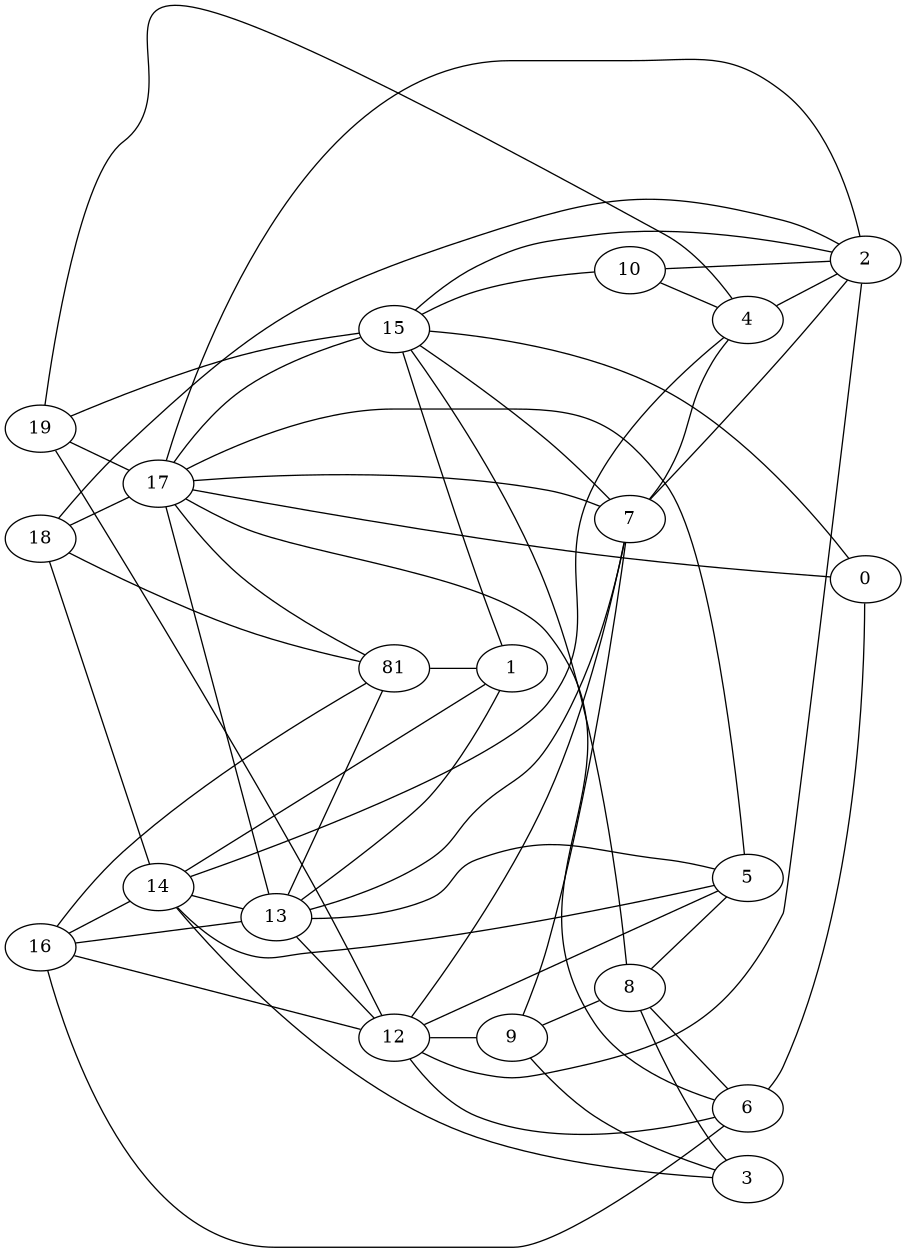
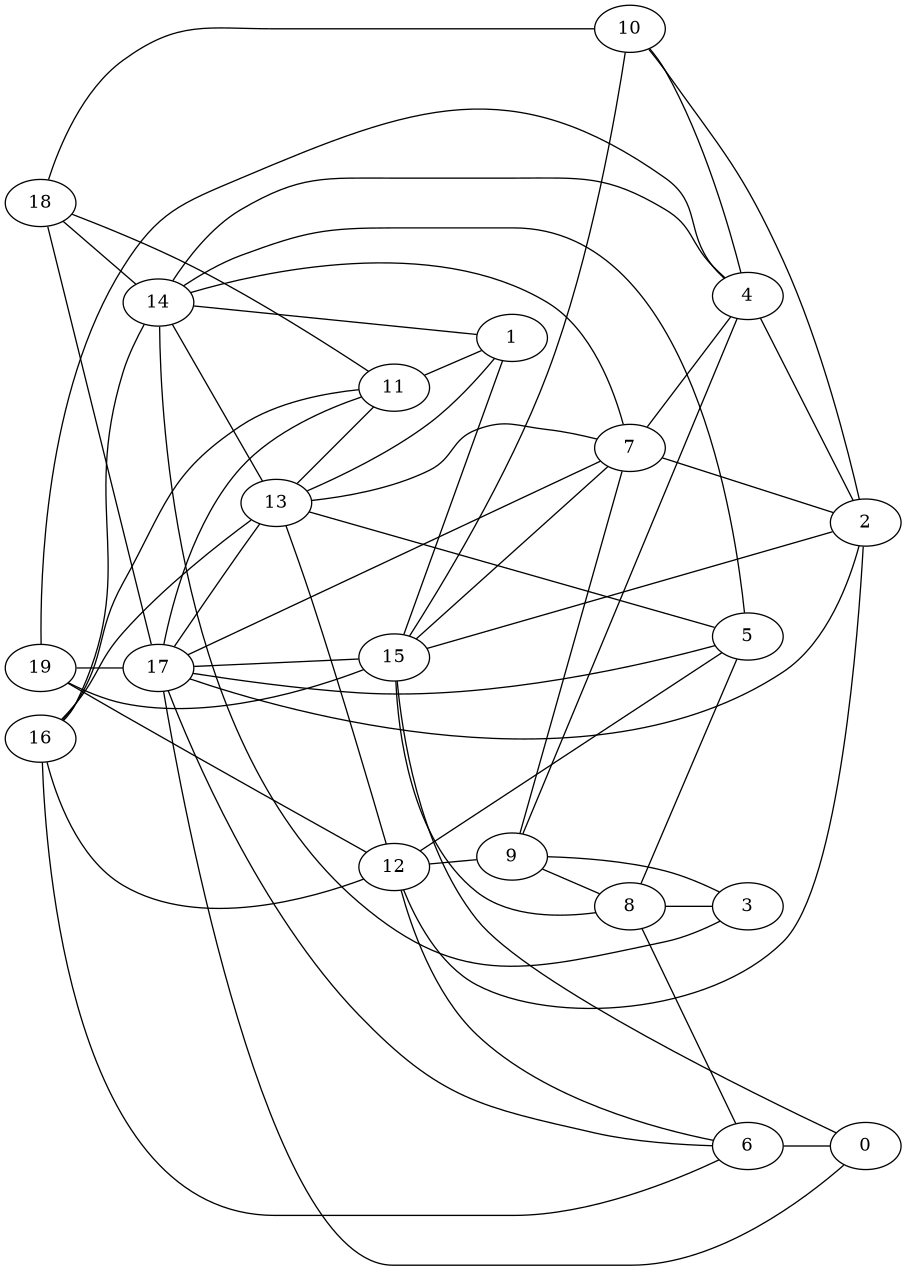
edge "2" -- "18": now "10" -- "18"
edge "4" -- "9": added
node "81": label "81" -> "11"
edge "7" -- "12": now "7" -- "14"
